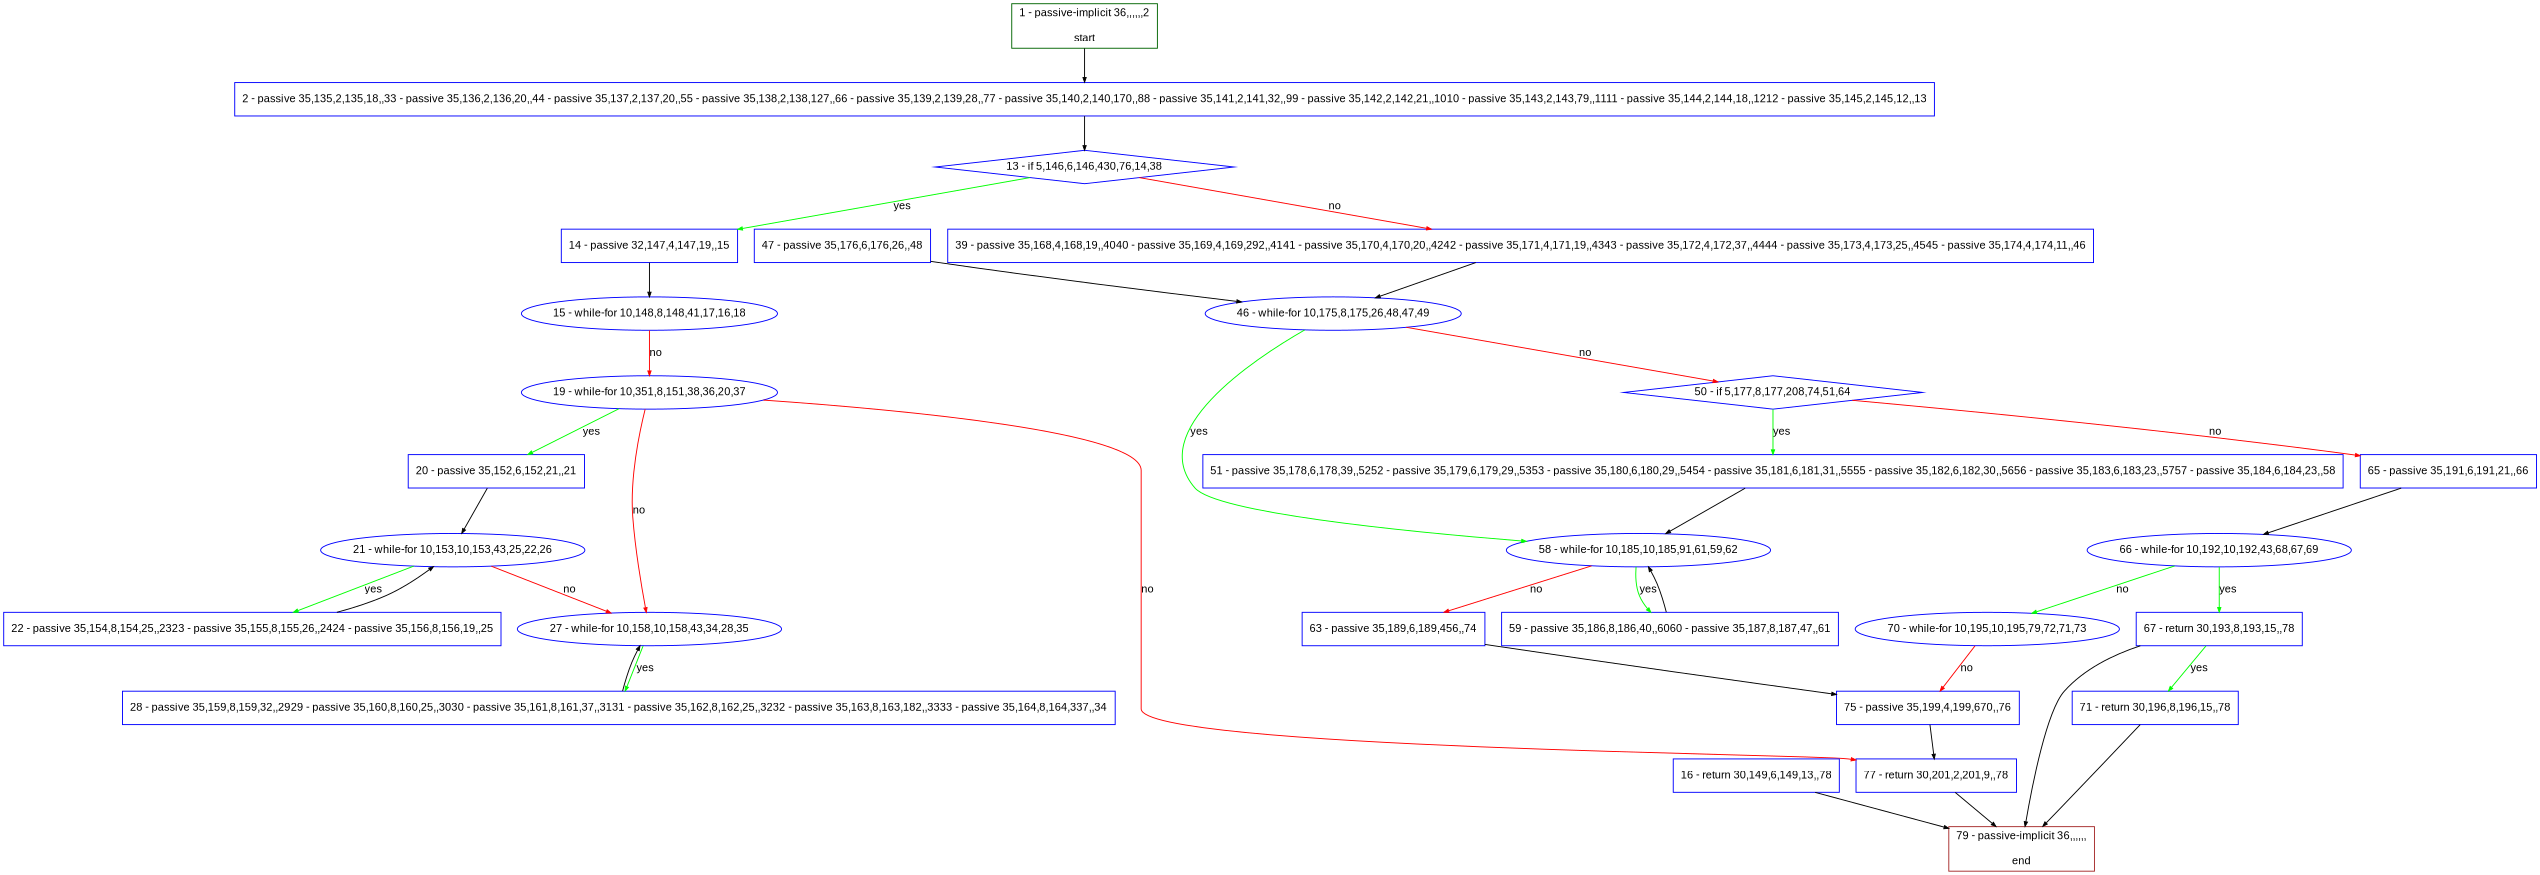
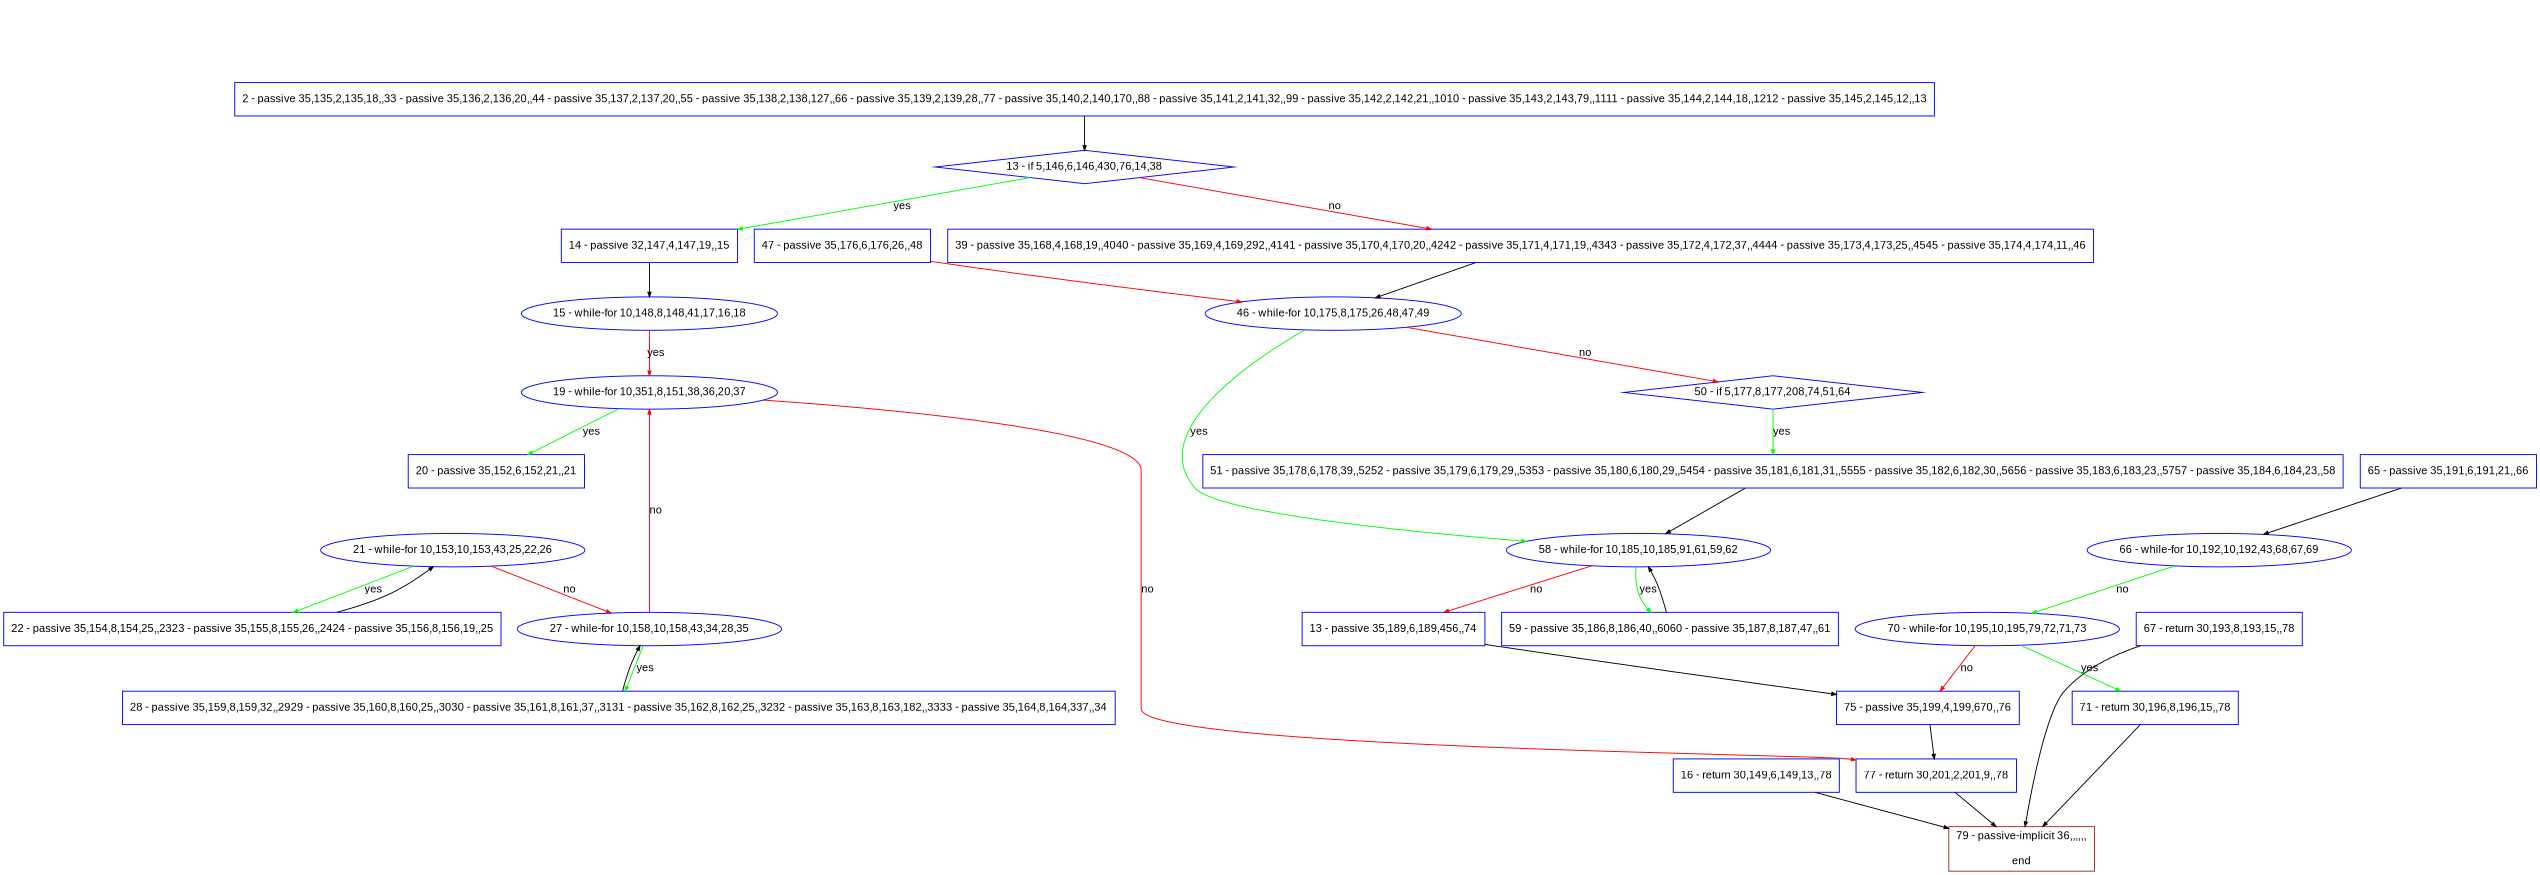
node "1 - passive-implicit 36,,,,,,2 start": removed
edge "47 - passive 35,176,6,176,26,,48" -> "46 - while-for 10,175,8,175,26,48,47,49": color #000000 -> #ff0000
edge "15 - while-for 10,148,8,148,41,17,16,18" -> "19 - while-for 10,351,8,151,38,36,20,37": label "no" -> "yes"
edge "50 - if 5,177,8,177,208,74,51,64" -> "65 - passive 35,191,6,191,21,,66": removed, label "no"
edge "19 - while-for 10,351,8,151,38,36,20,37" -> "27 - while-for 10,158,10,158,43,34,28,35": reversed
edge "20 - passive 35,152,6,152,21,,21" -> "21 - while-for 10,153,10,153,43,25,22,26": removed
edge "66 - while-for 10,192,10,192,43,68,67,69" -> "67 - return 30,193,8,193,15,,78": removed, label "yes"
node "63 - passive 35,189,6,189,456,,74": label "63 - passive 35,189,6,189,456,,74" -> "13 - passive 35,189,6,189,456,,74"
edge "67 - return 30,193,8,193,15,,78" -> "71 - return 30,196,8,196,15,,78": now "70 - while-for 10,195,10,195,79,72,71,73" -> "71 - return 30,196,8,196,15,,78"
